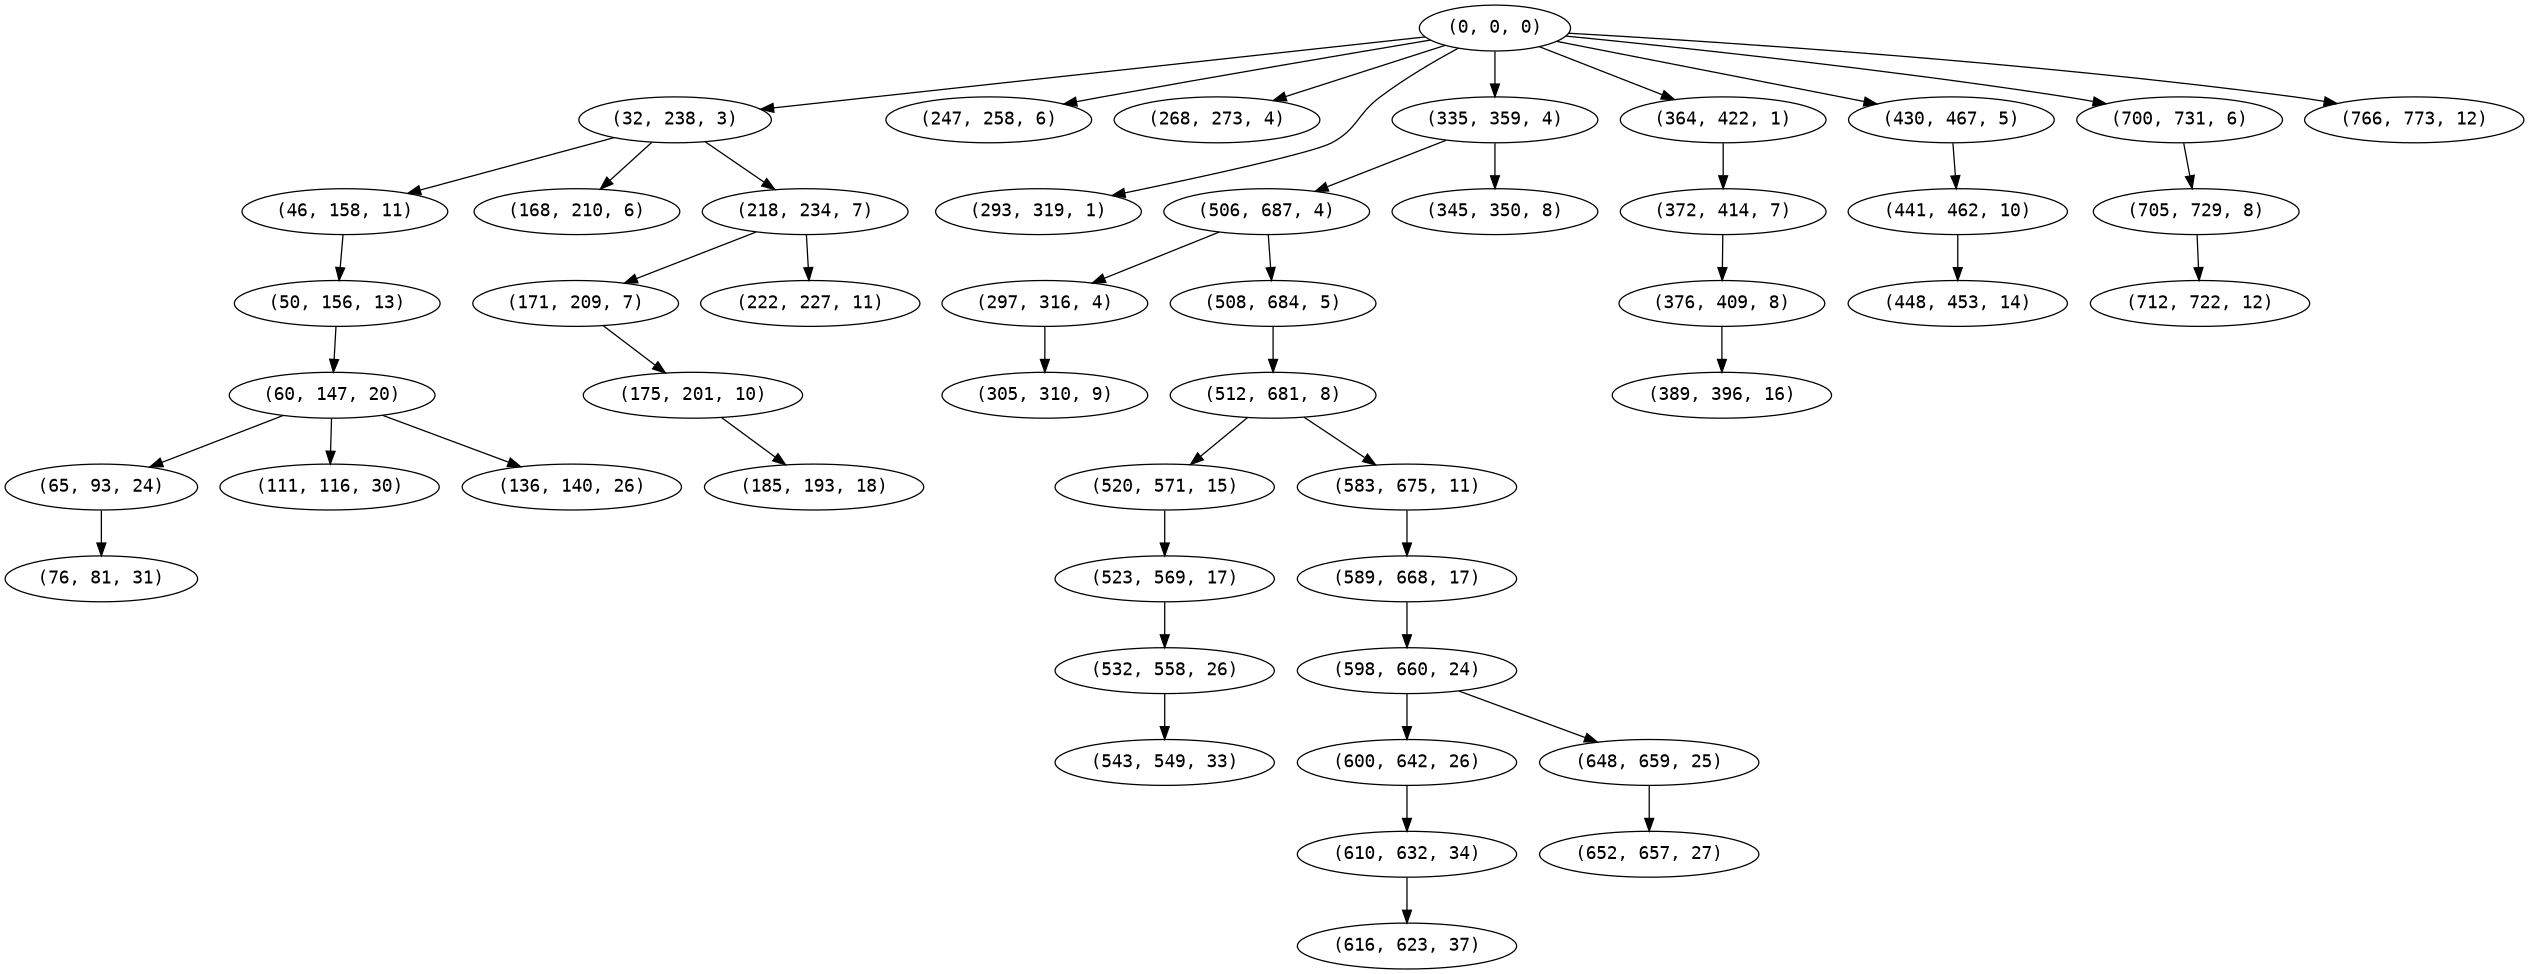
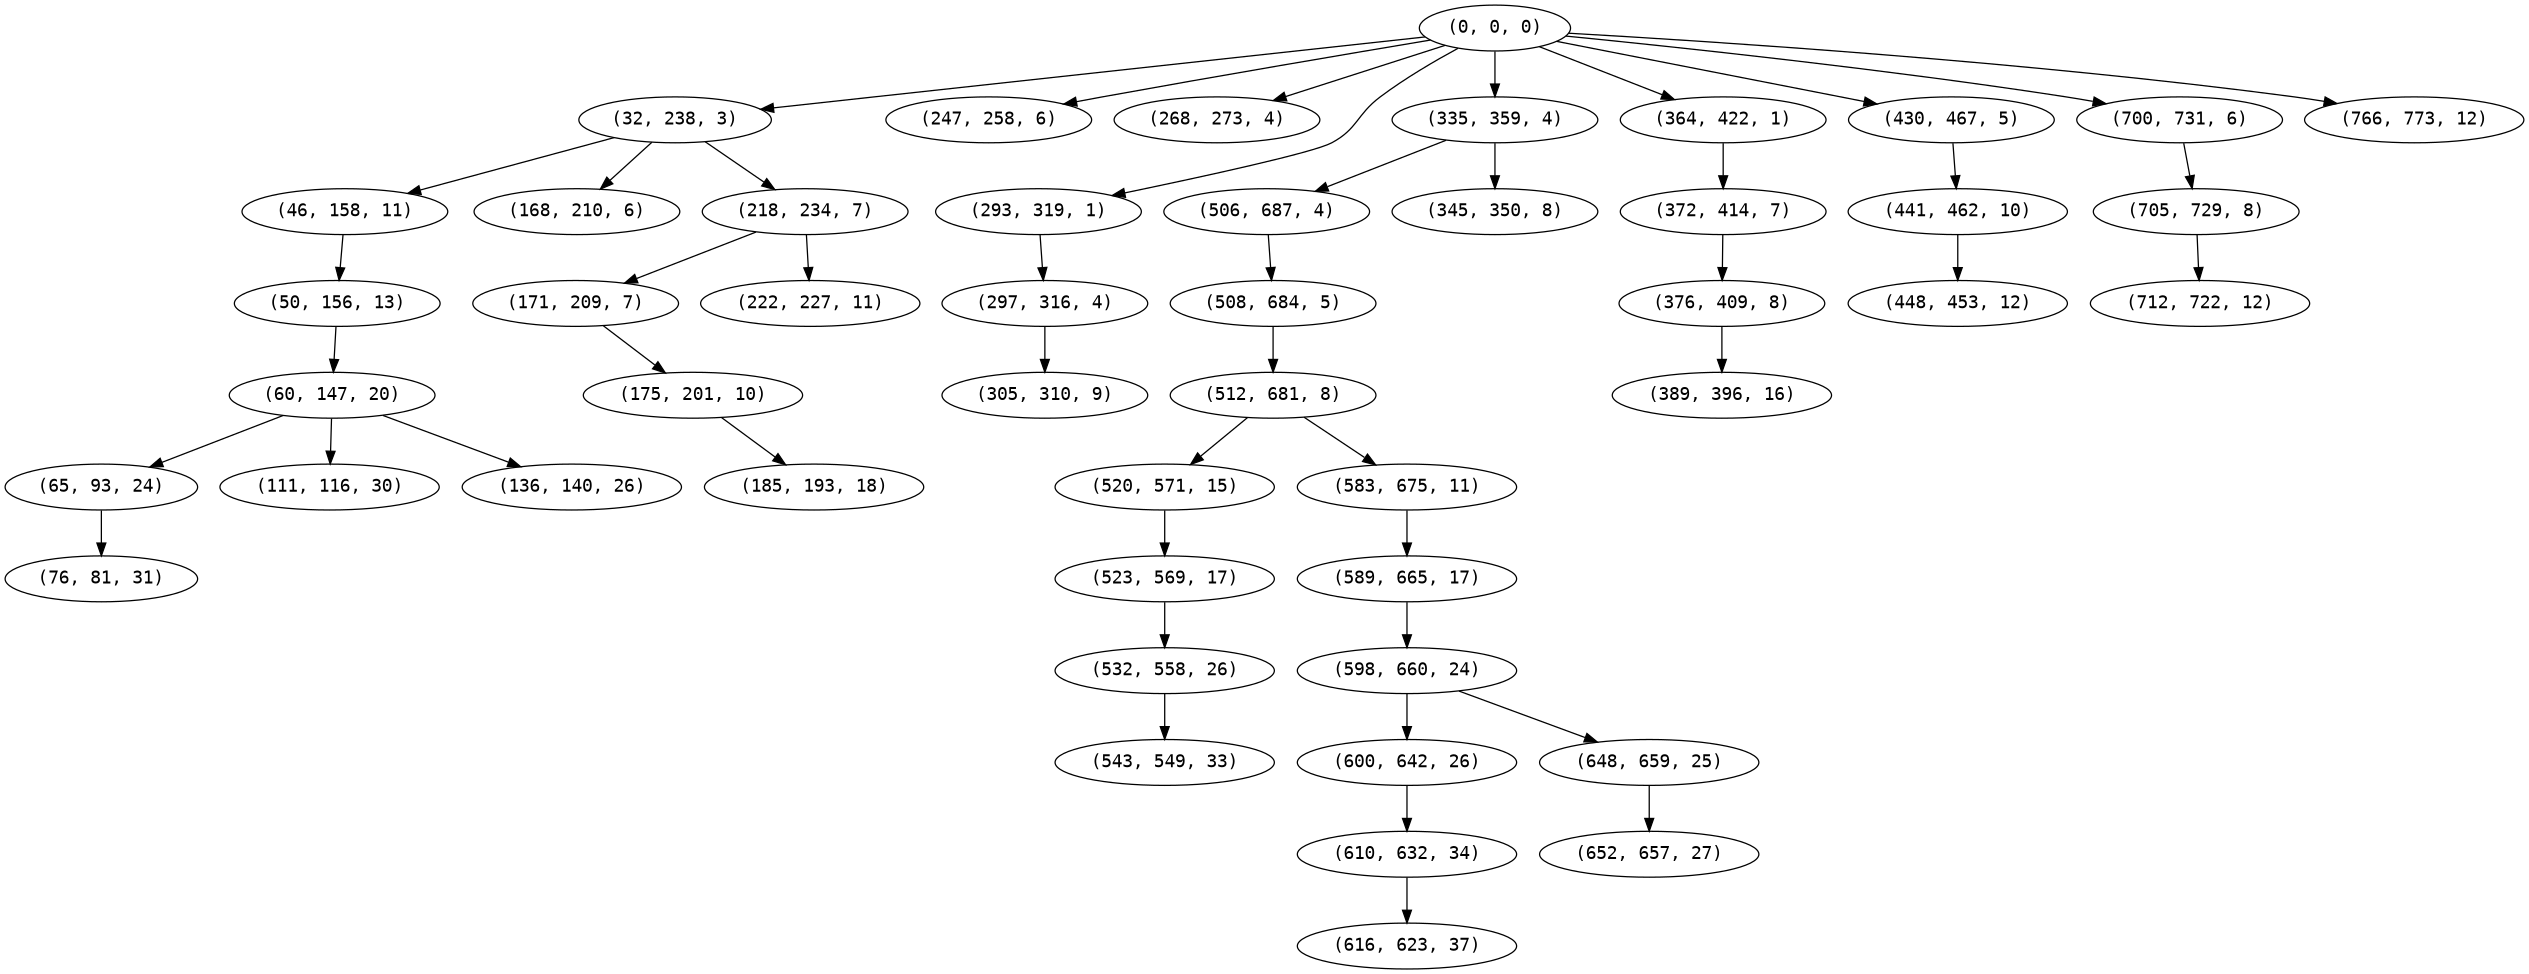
edge "(506, 687, 4)" -> "(297, 316, 4)": now "(293, 319, 1)" -> "(297, 316, 4)"
node "(448, 453, 14)": label "(448, 453, 14)" -> "(448, 453, 12)"
node "(589, 668, 17)": label "(589, 668, 17)" -> "(589, 665, 17)"
